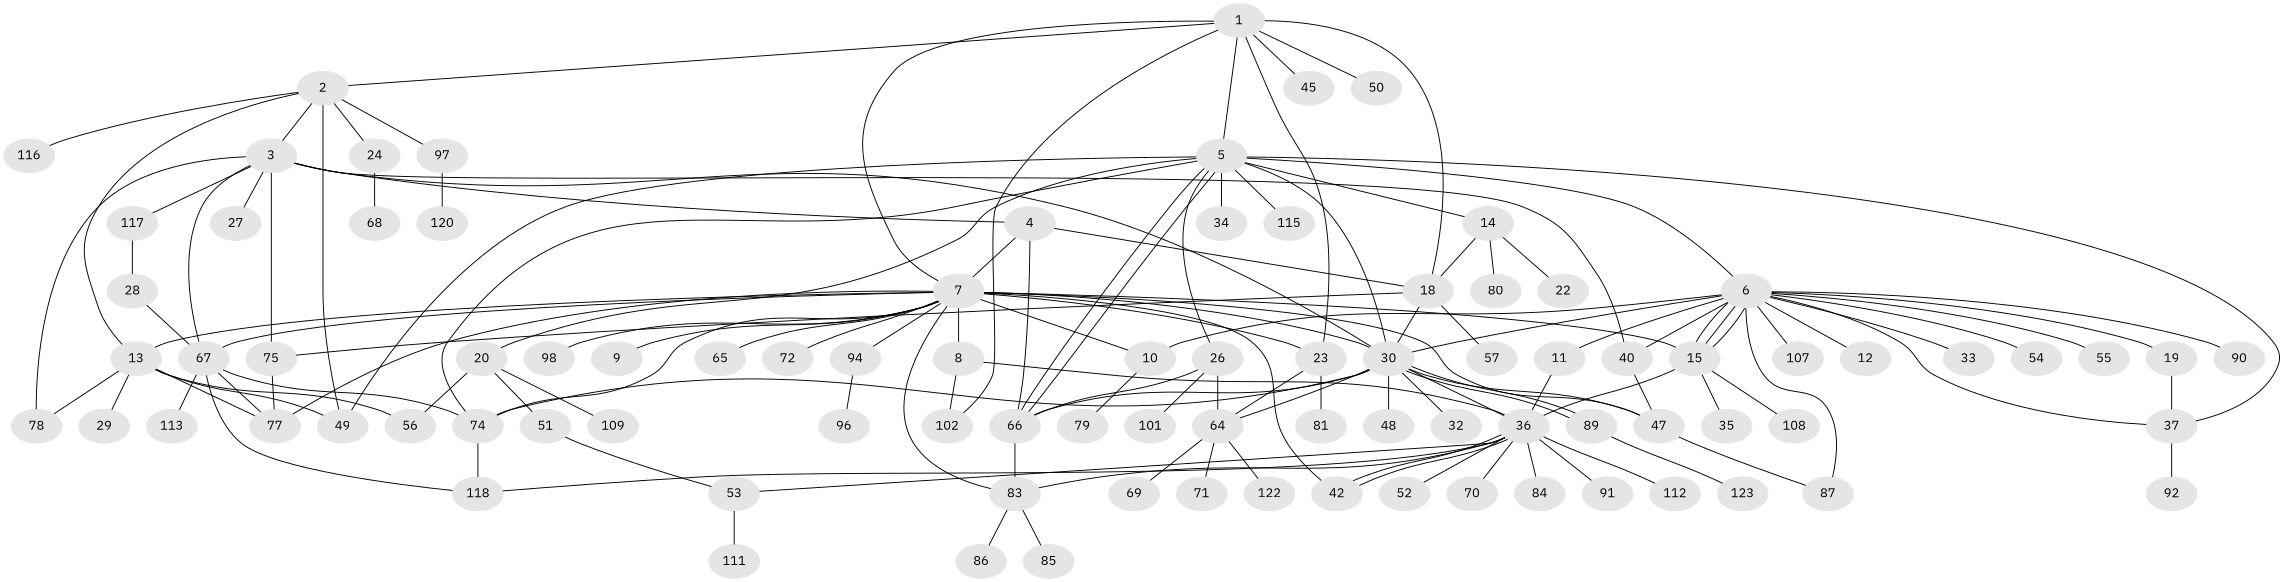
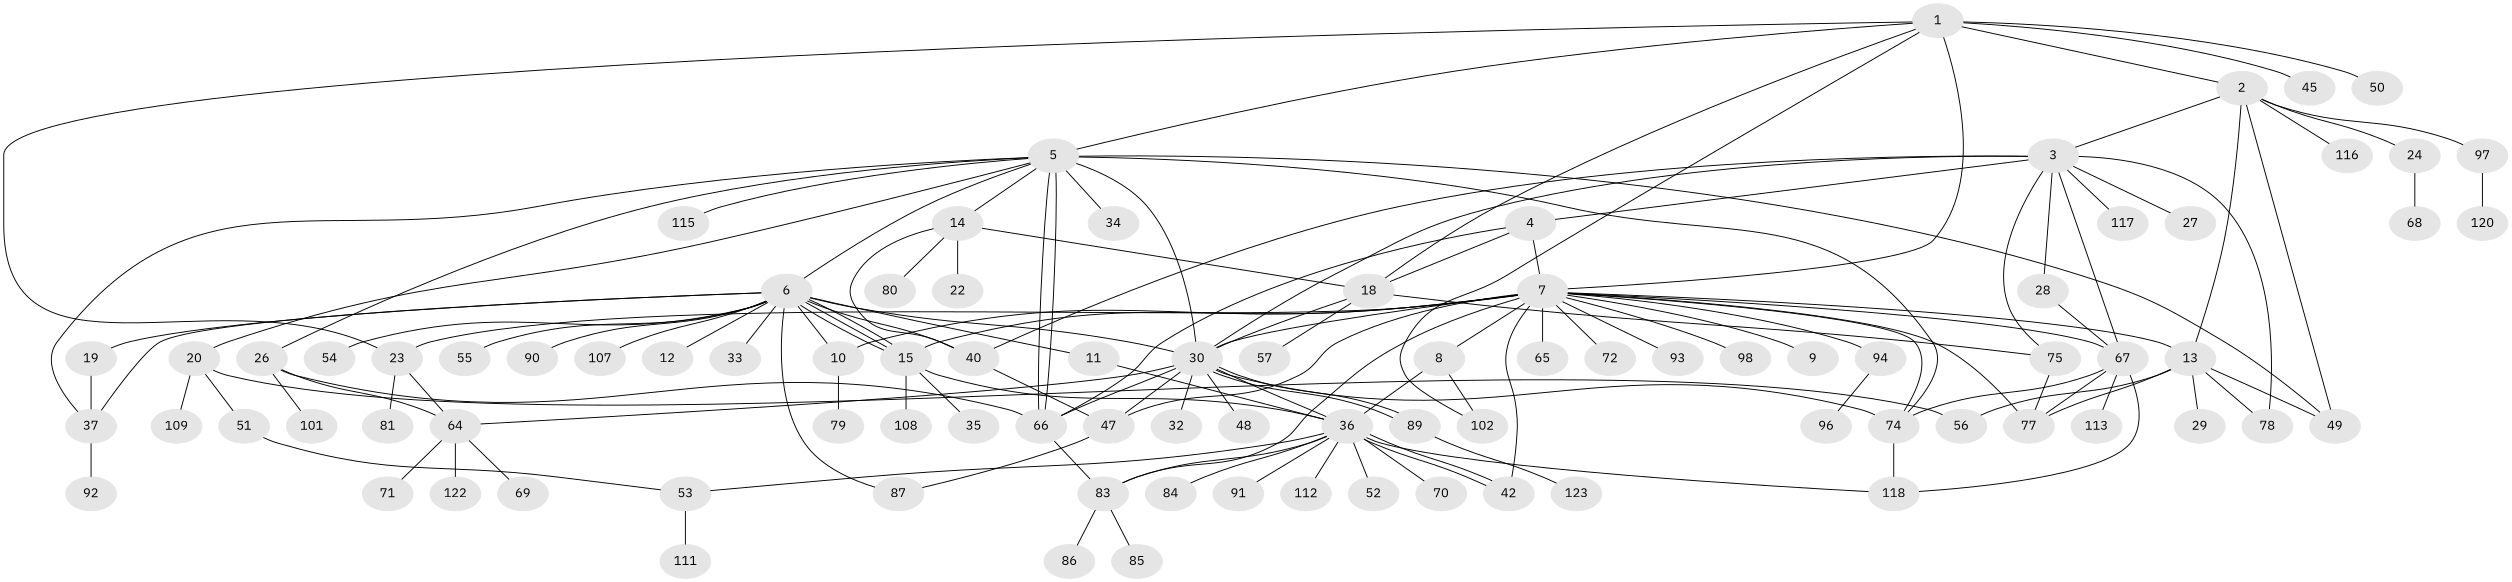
edge "117" -- "28": now "3" -- "28"
edge "14" -- "40": added
node "93": added
